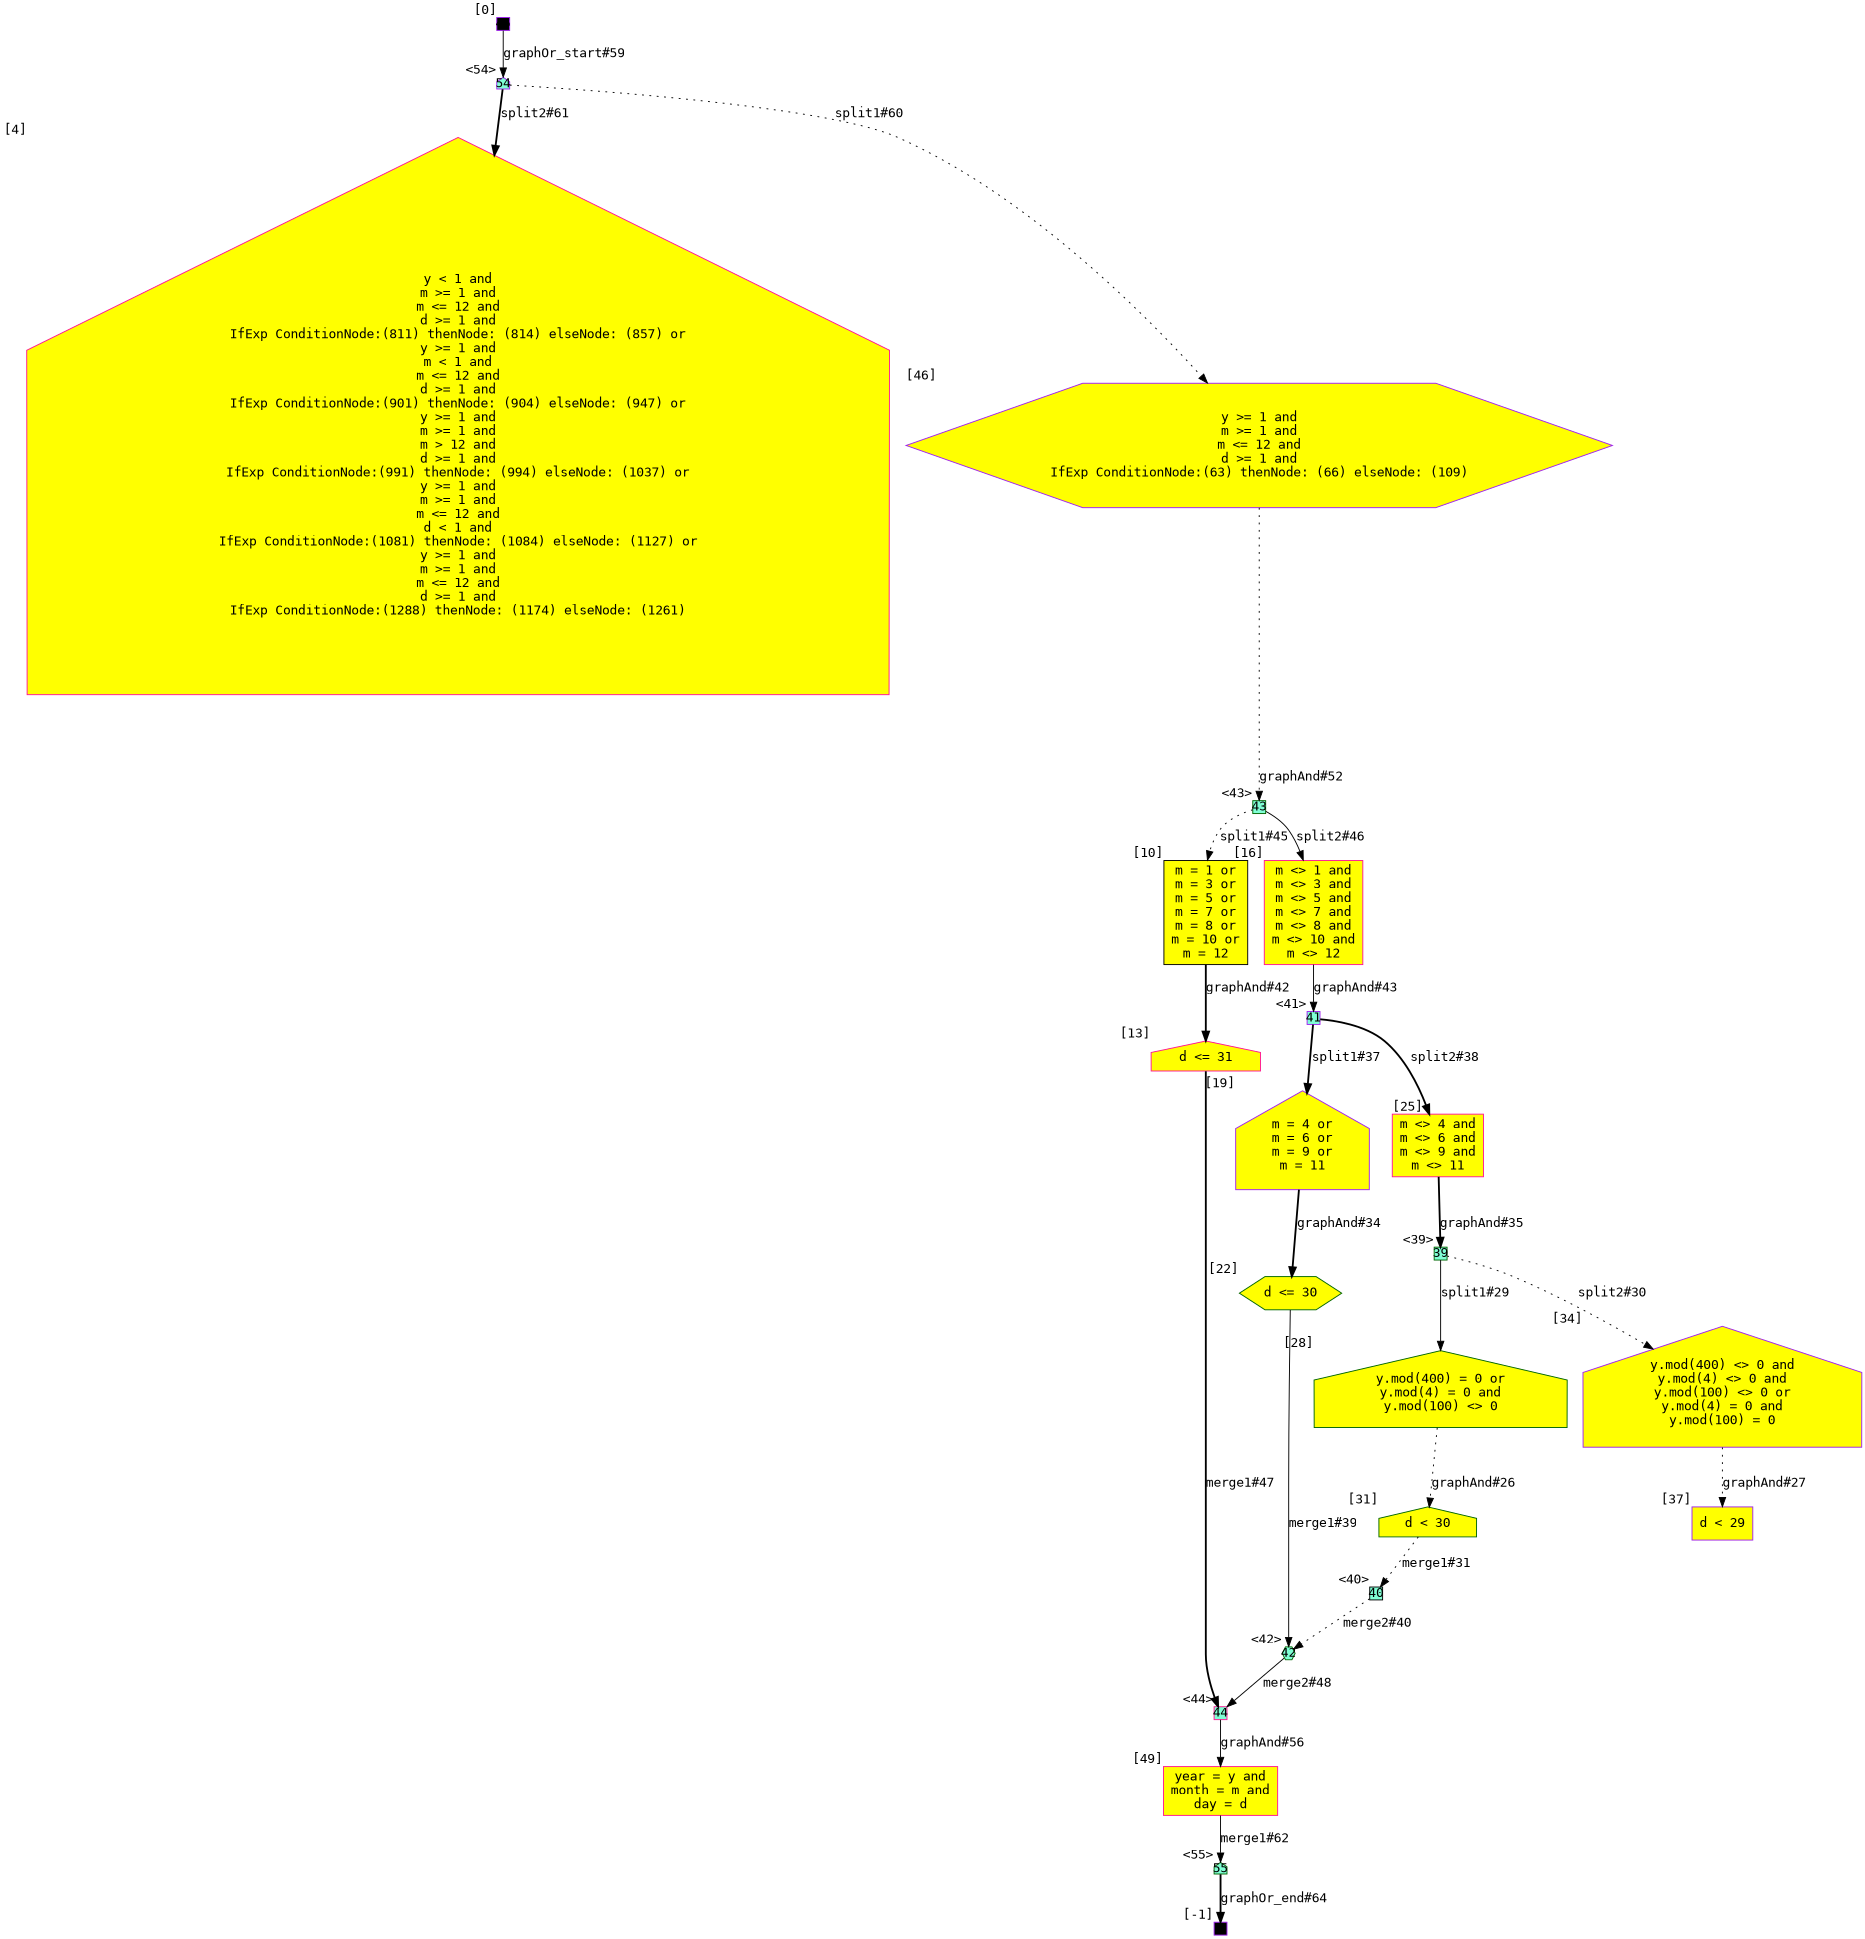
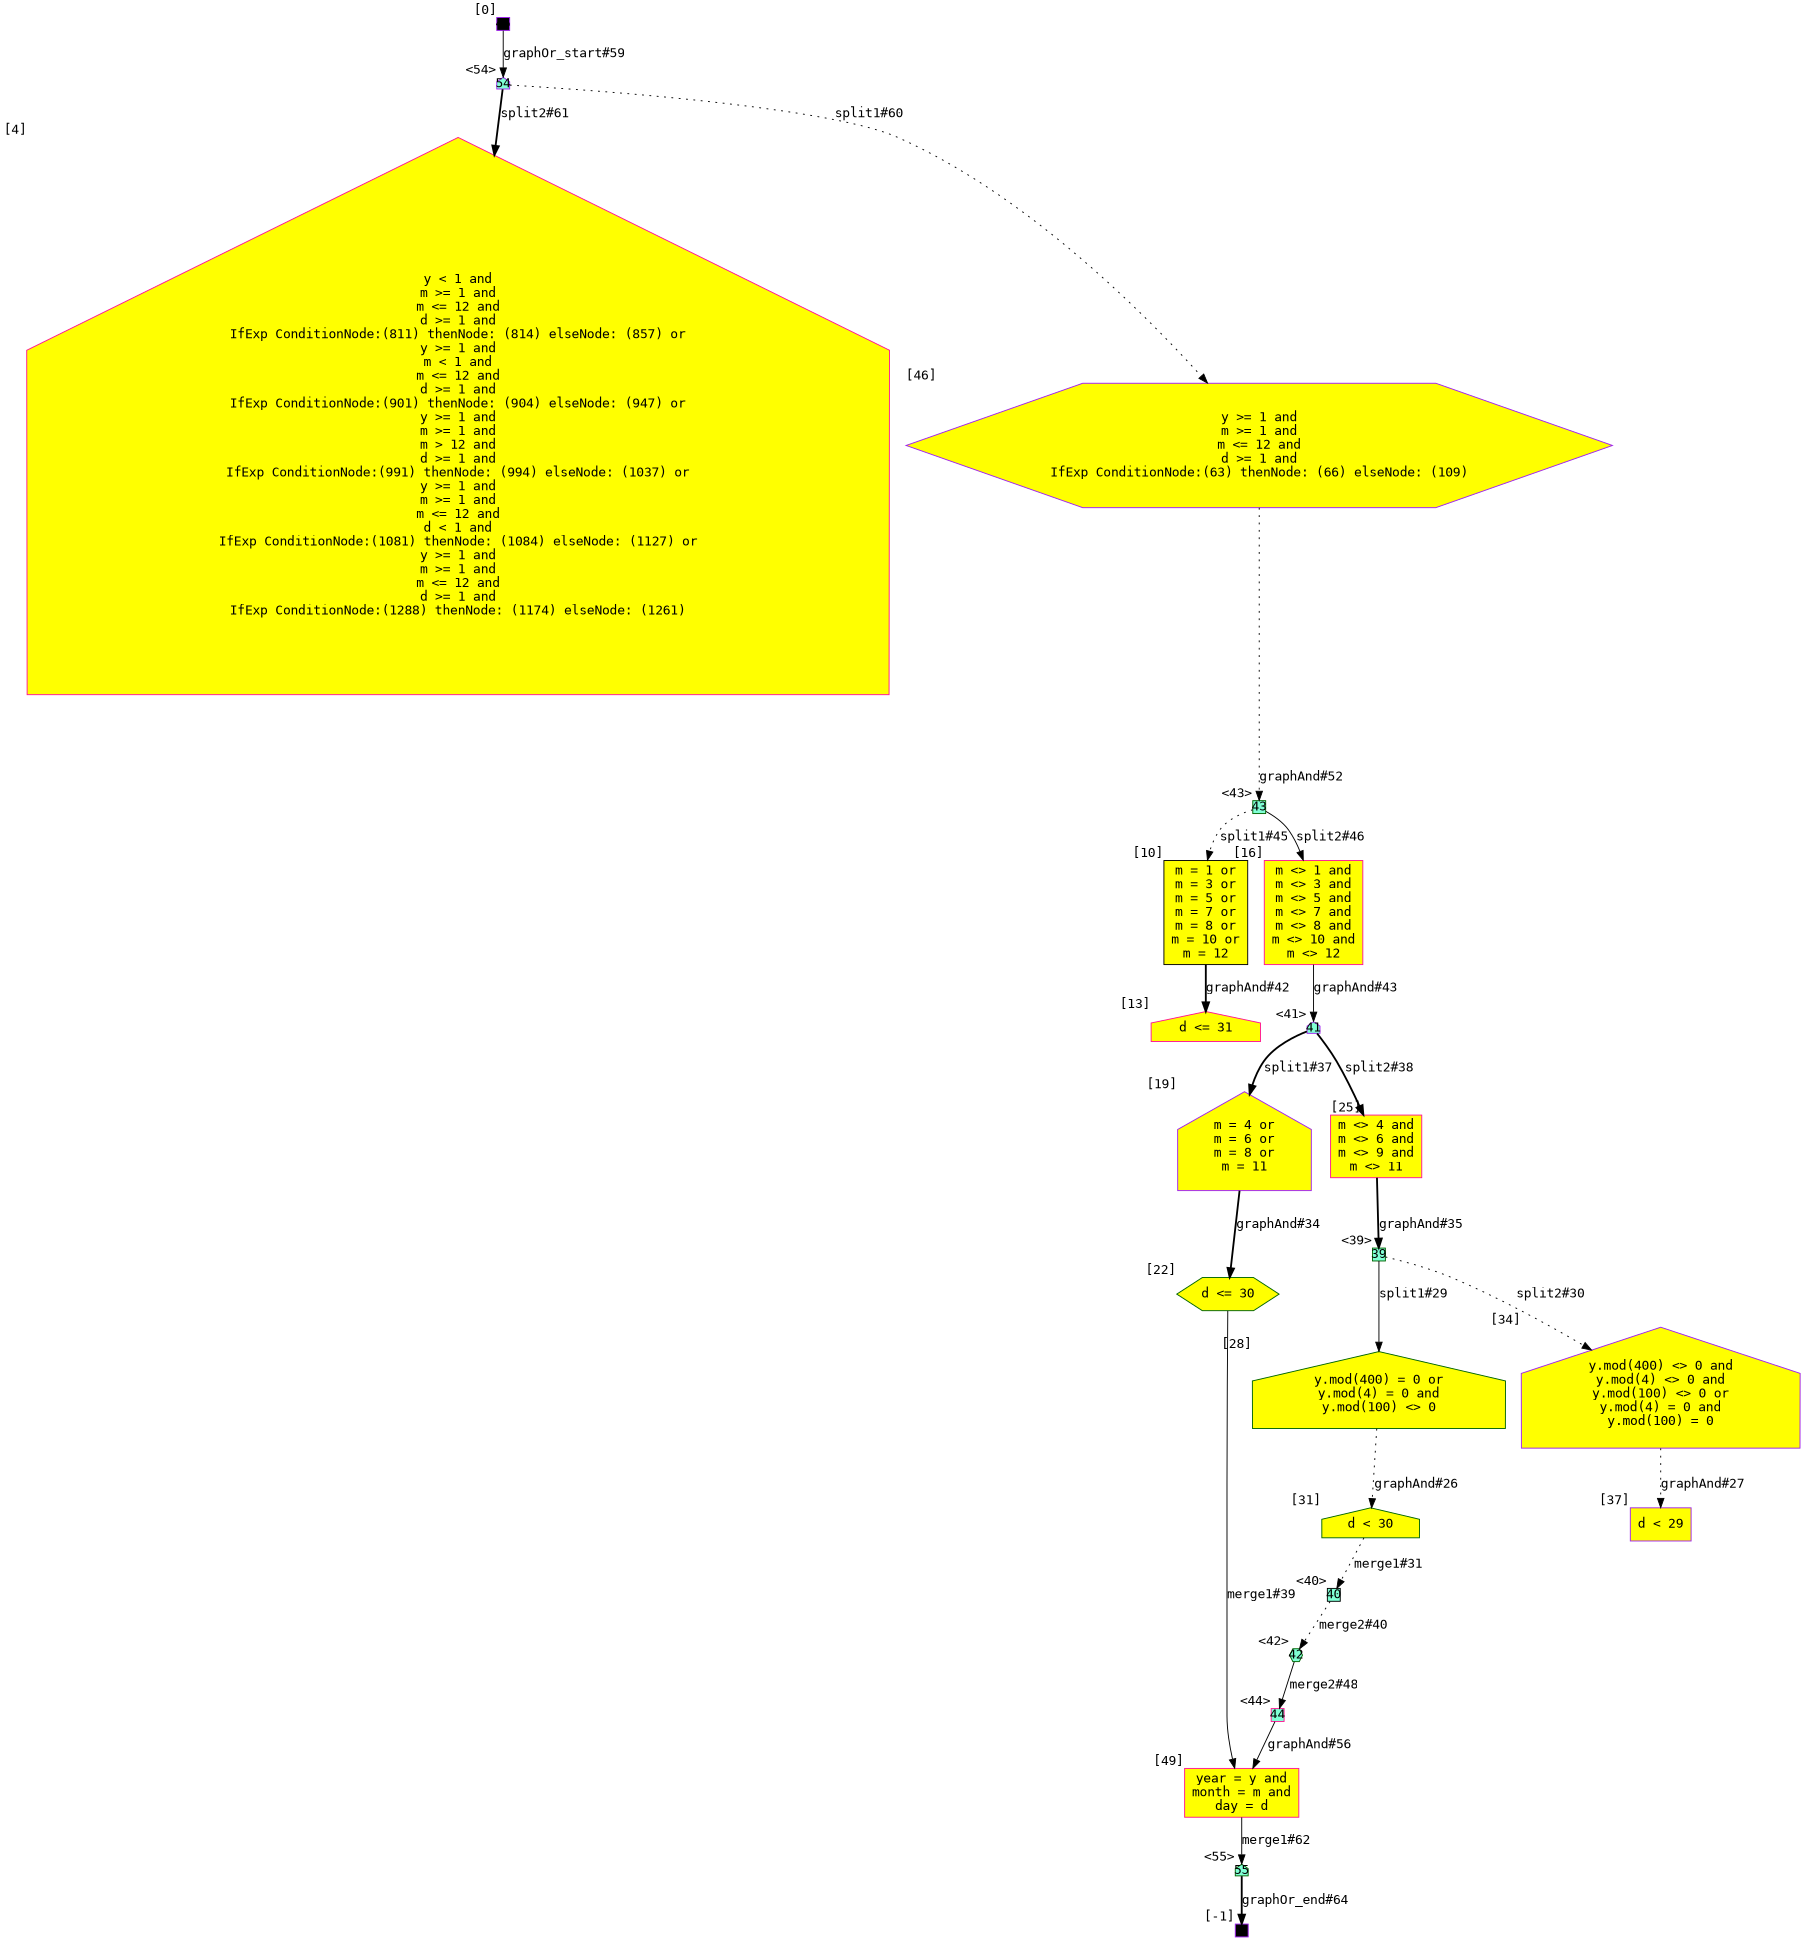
node "41 <41>": shape box -> house
node "m = 4 or m = 6 or m = 9 or m = 11 [19]": label "m = 4 or m = 6 or m = 9 or m = 11 [19]" -> "m = 4 or m = 6 or m = 8 or m = 11 [19]"
edge "d <= 31 [13]" -> "44 <44>": removed, label "merge1#47"
edge "d <= 30 [22]" -> "42 <42>": now "d <= 30 [22]" -> "year = y and month = m and day = d [49]"
